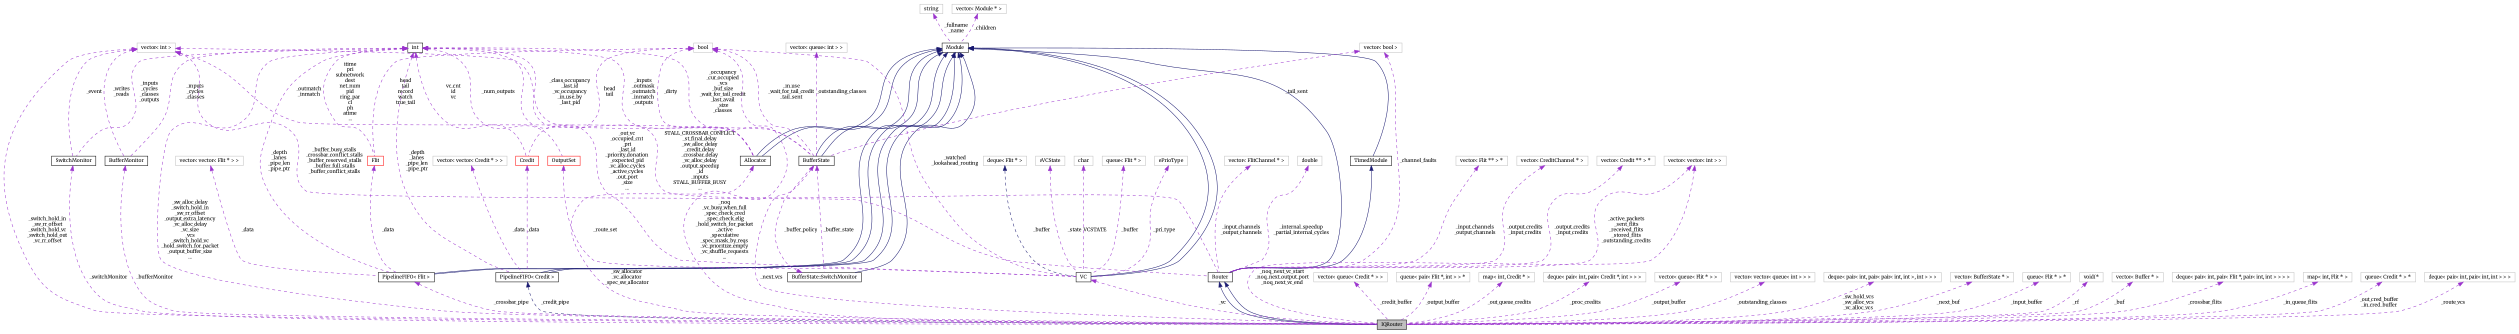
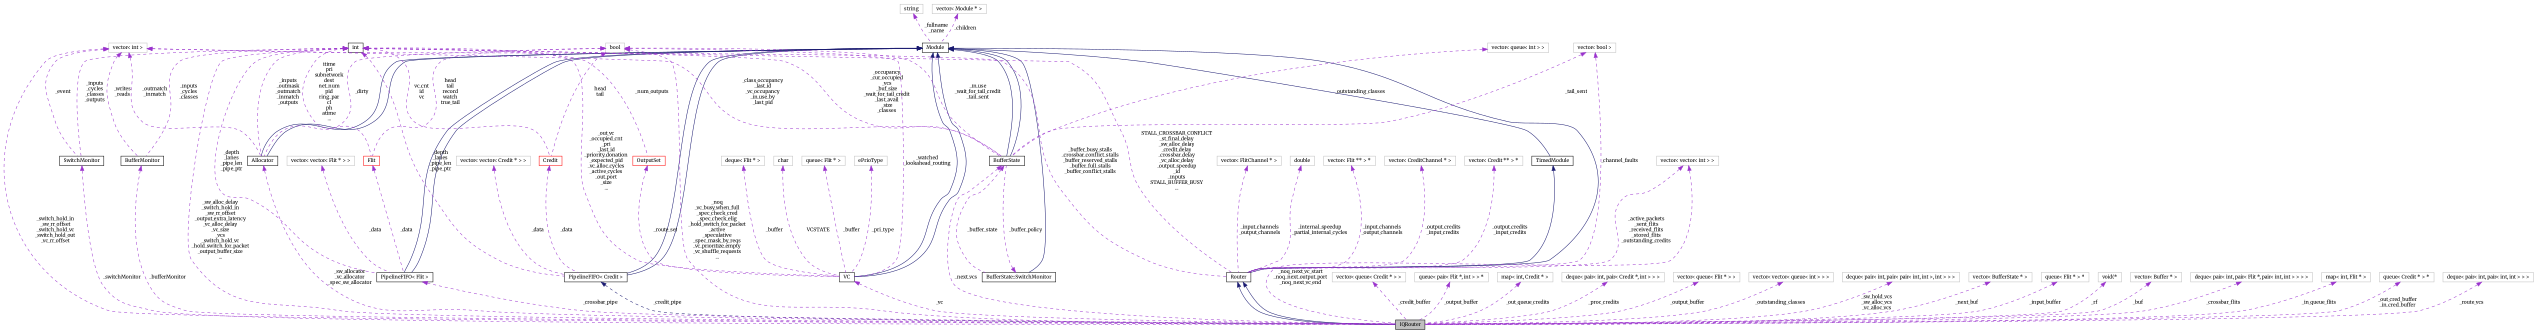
node "eVCState": removed
edge "VC" -> "deque< Flit * >": color midnightblue -> darkorchid3
